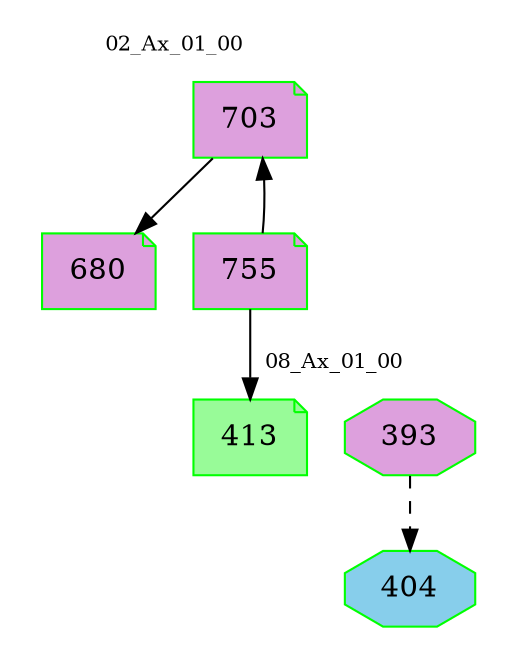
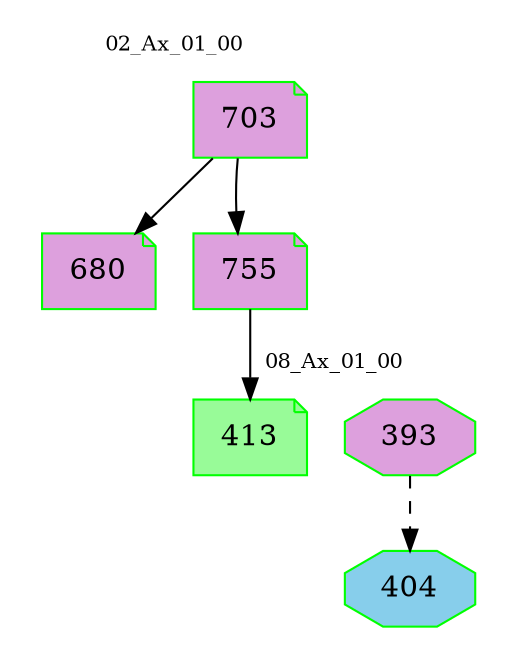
edge "755" -> "703": reversed
